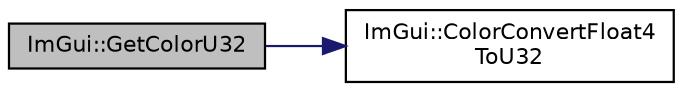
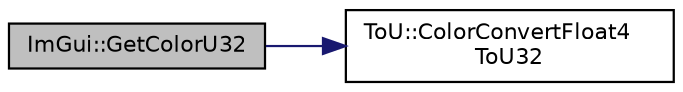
node "ImGui::ColorConvertFloat4 ToU32": label "ImGui::ColorConvertFloat4 ToU32" -> "ToU::ColorConvertFloat4 ToU32"
